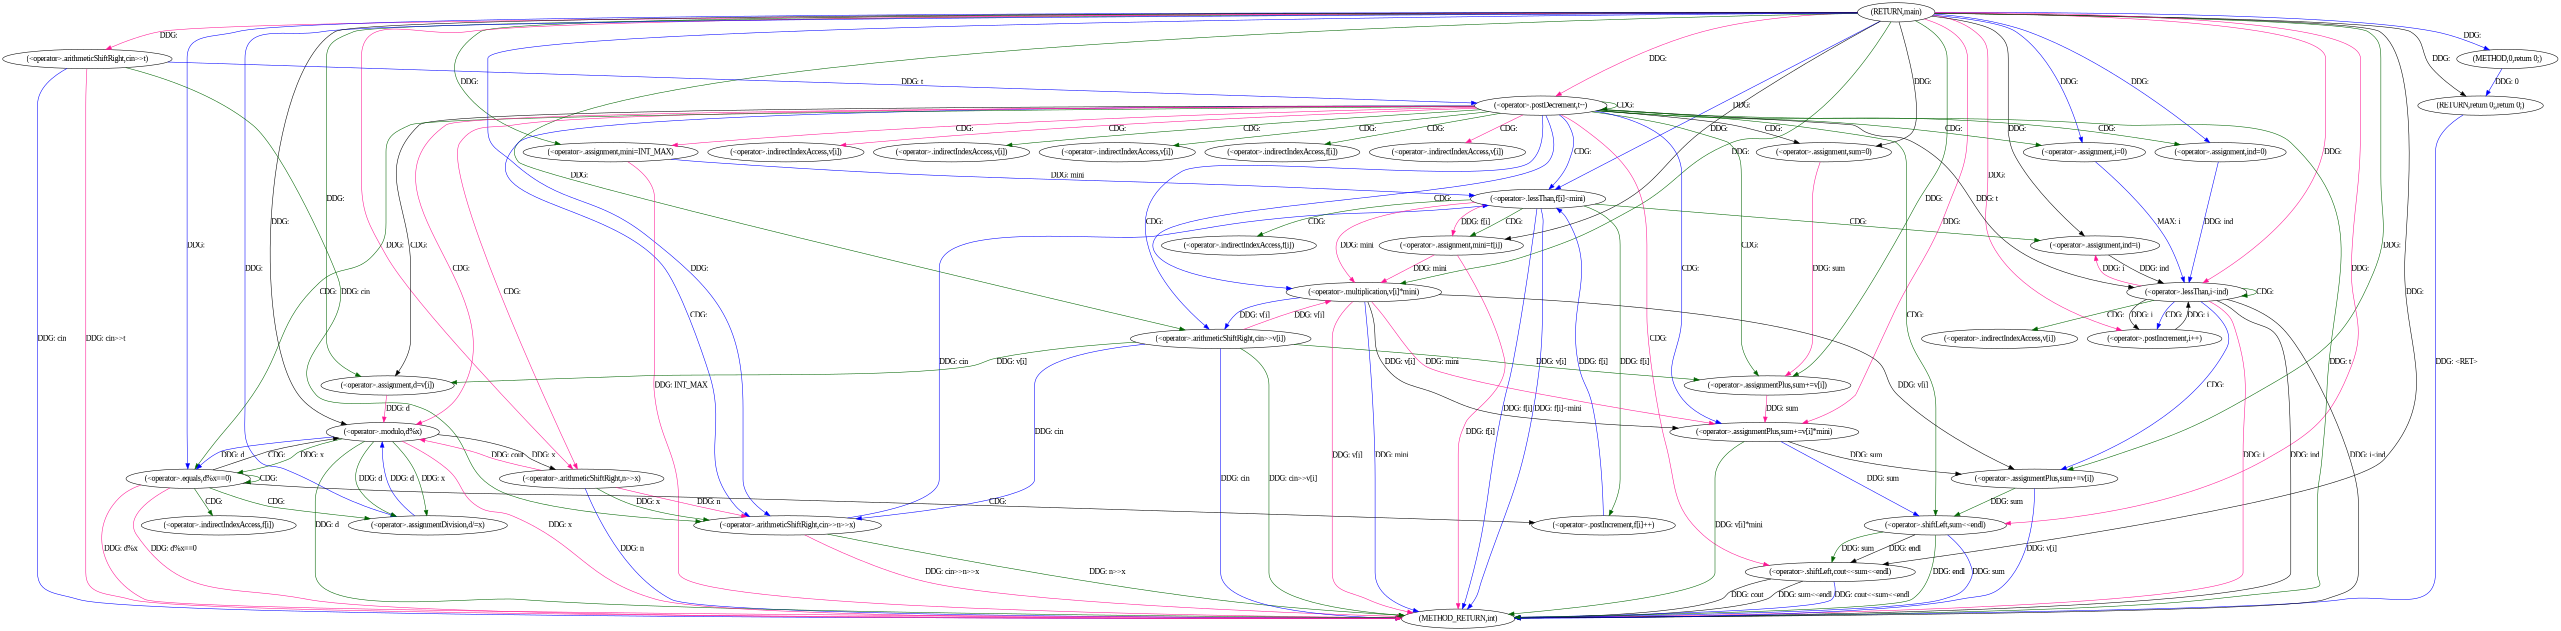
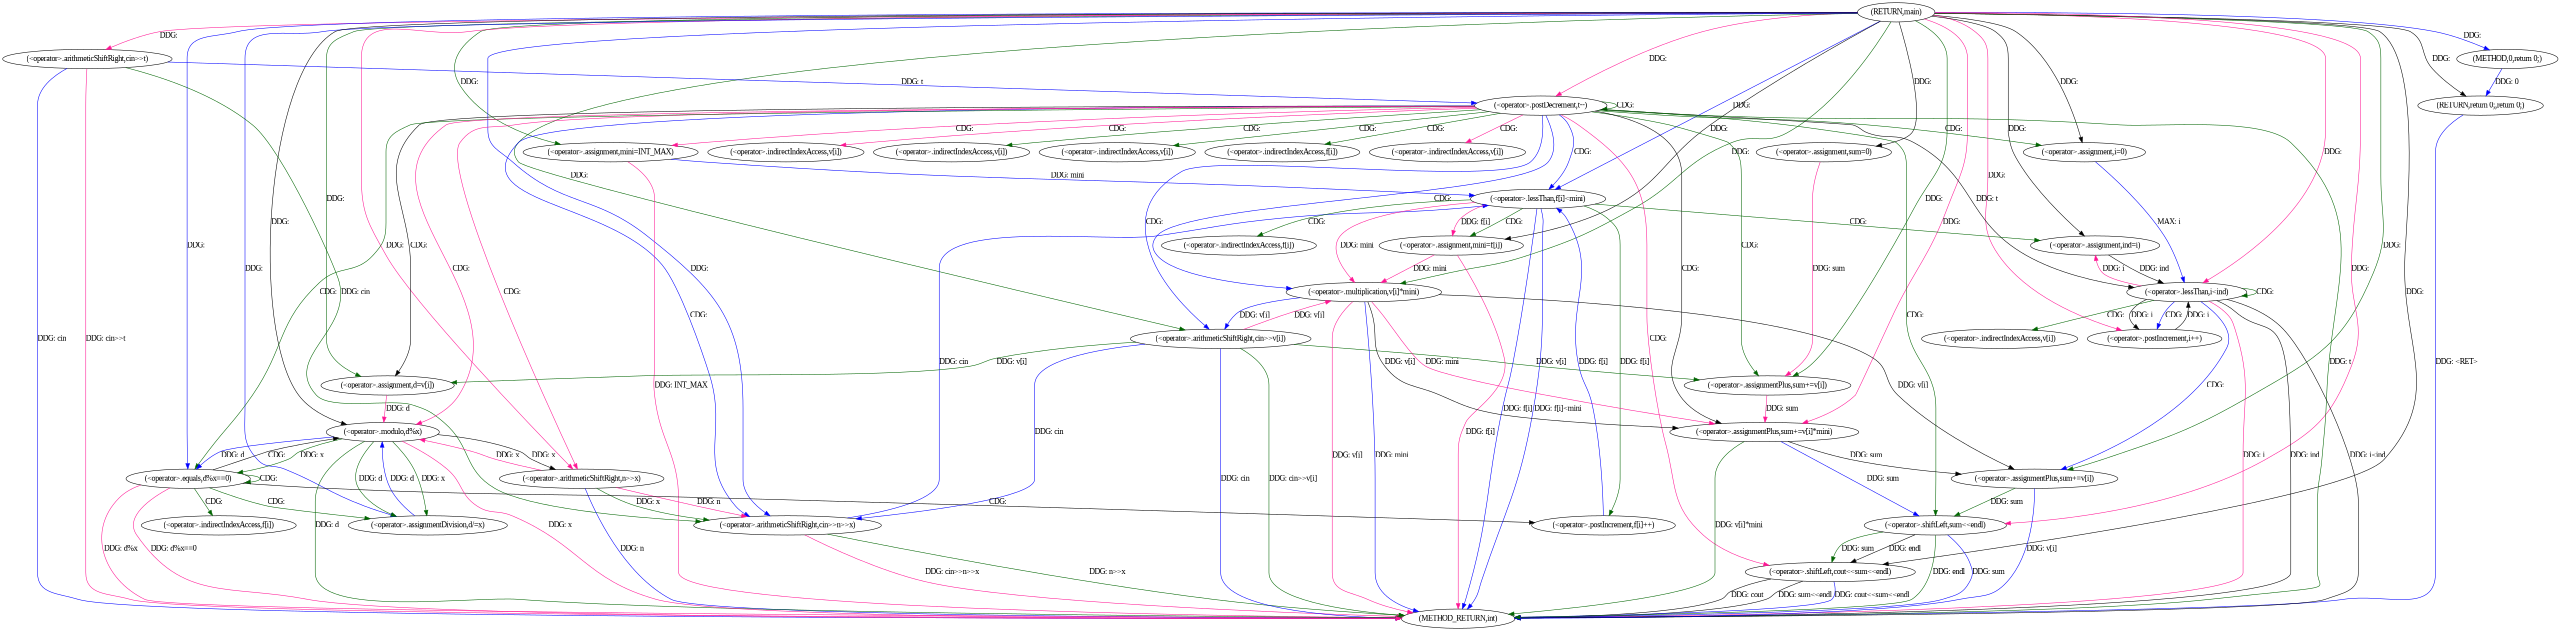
edge "(RETURN,main)" -> "(<operator>.assignment,i=0)": color blue -> black
edge "(<operator>.postDecrement,t--)" -> "(<operator>.assignment,sum=0)": removed, label "CDG:"
node "(<operator>.assignment,ind=0)": removed
edge "(<operator>.postDecrement,t--)" -> "(<operator>.assignmentPlus,sum+=v[i]*mini)": color blue -> black
edge "(<operator>.arithmeticShiftRight,n>>x)" -> "(<operator>.modulo,d%x)": label "DDG: cout" -> "DDG: x"
